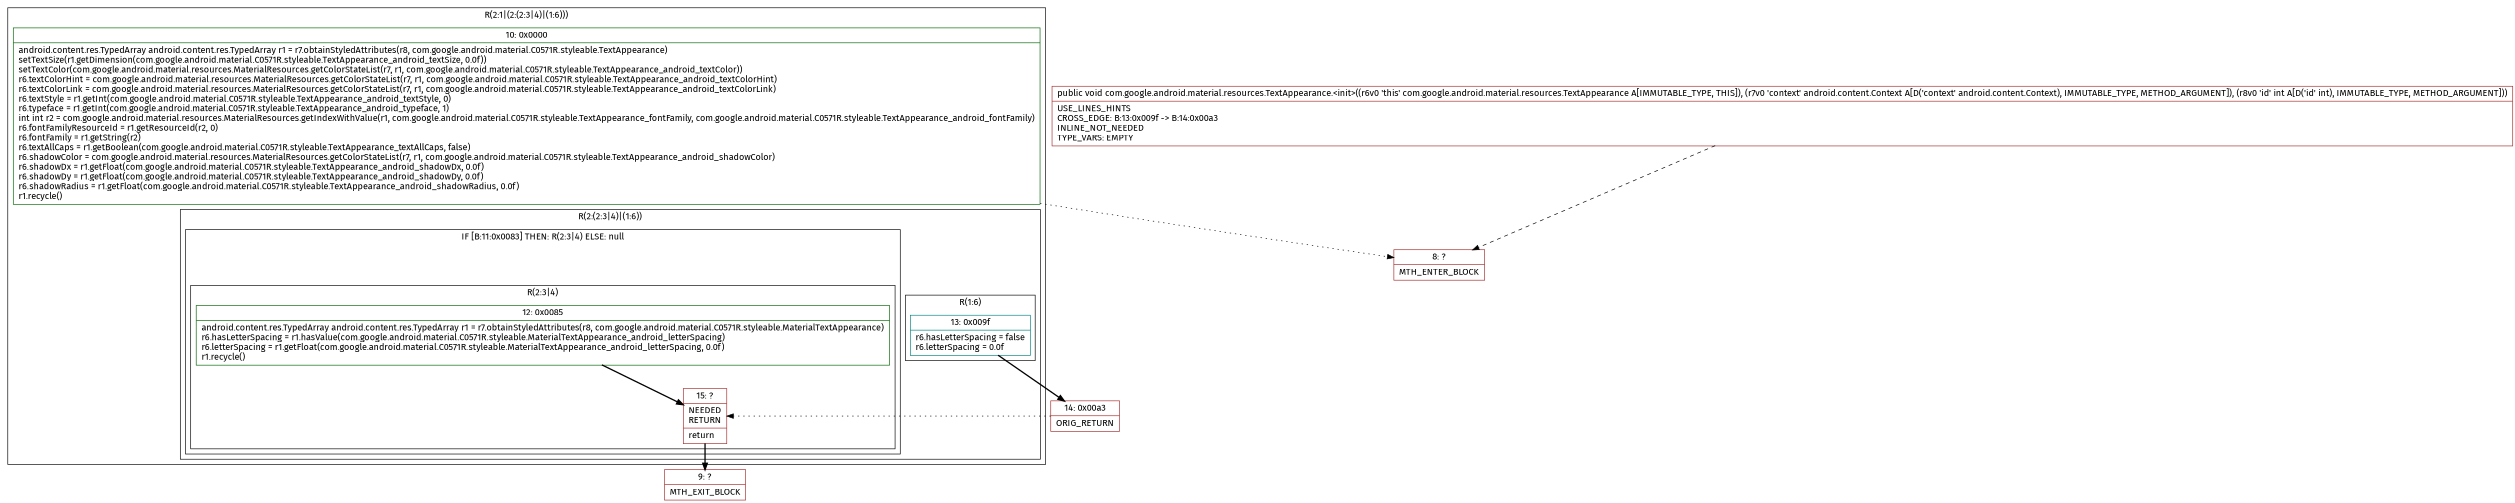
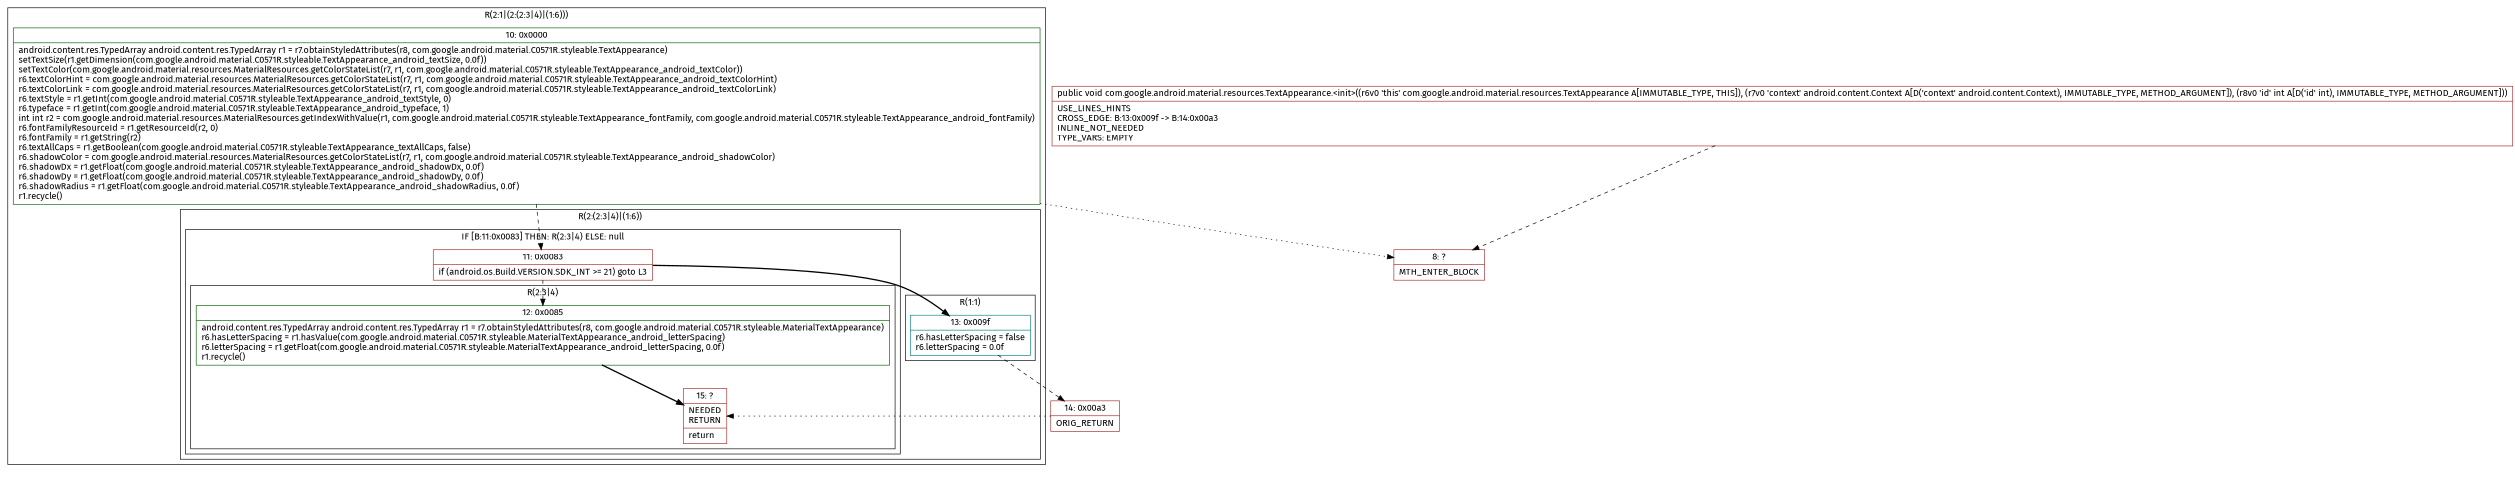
node "11: 0x0083": added
cluster "R(1:6)": label "R(1:6)" -> "R(1:1)"
edge "13: 0x009f" -> "14: 0x00a3": style bold -> dashed
node "9: ?": removed
